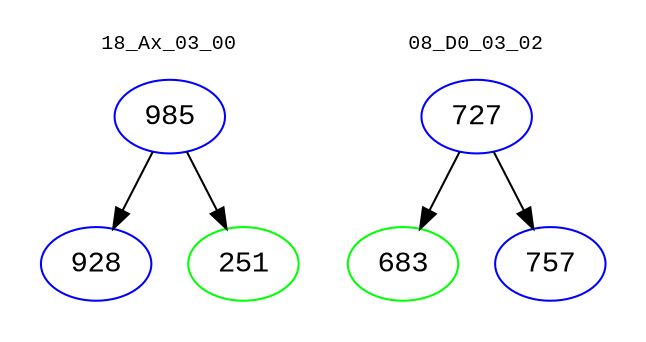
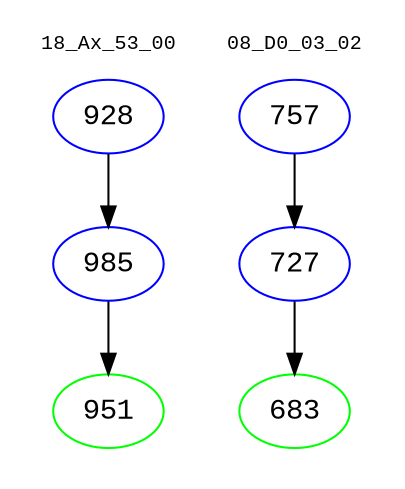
cluster "18_Ax_03_00": label "18_Ax_03_00" -> "18_Ax_53_00"
edge "985" -> "928": reversed
edge "727" -> "757": reversed
node "251": label "251" -> "951"
